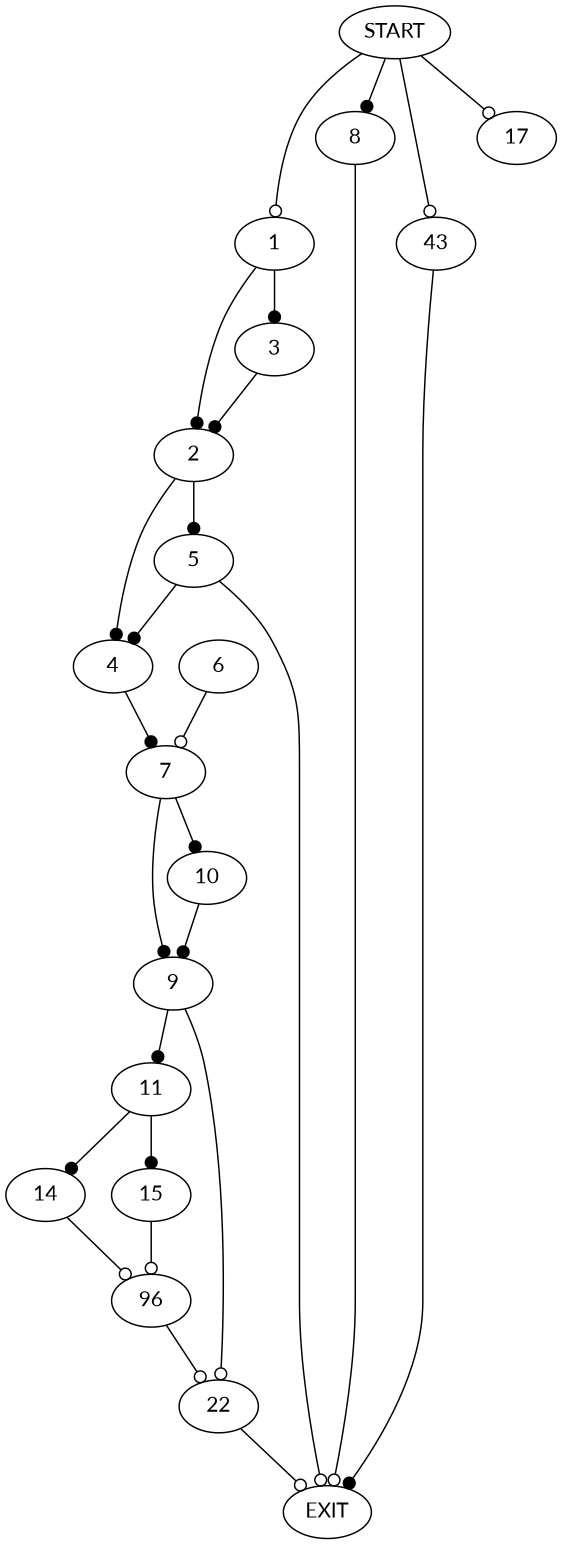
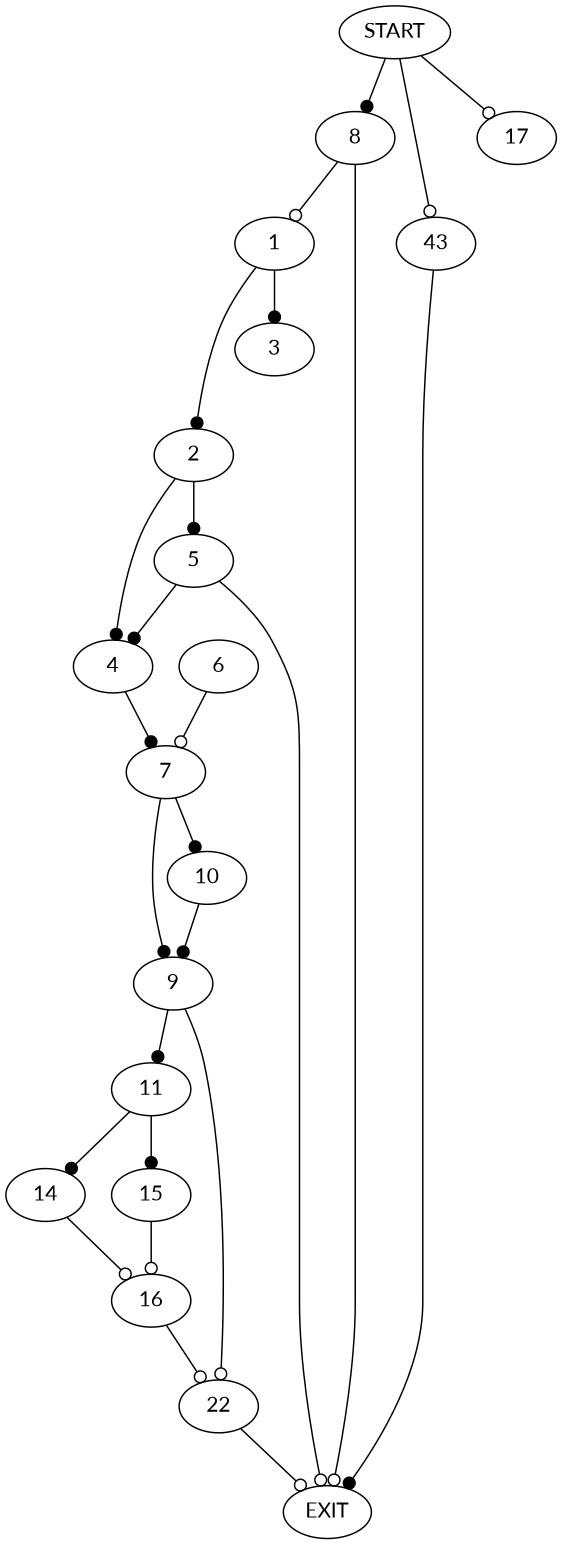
edge "START" -> "1": now "8" -> "1"
edge "3" -> "2": removed
node "96": label "96" -> "16"
